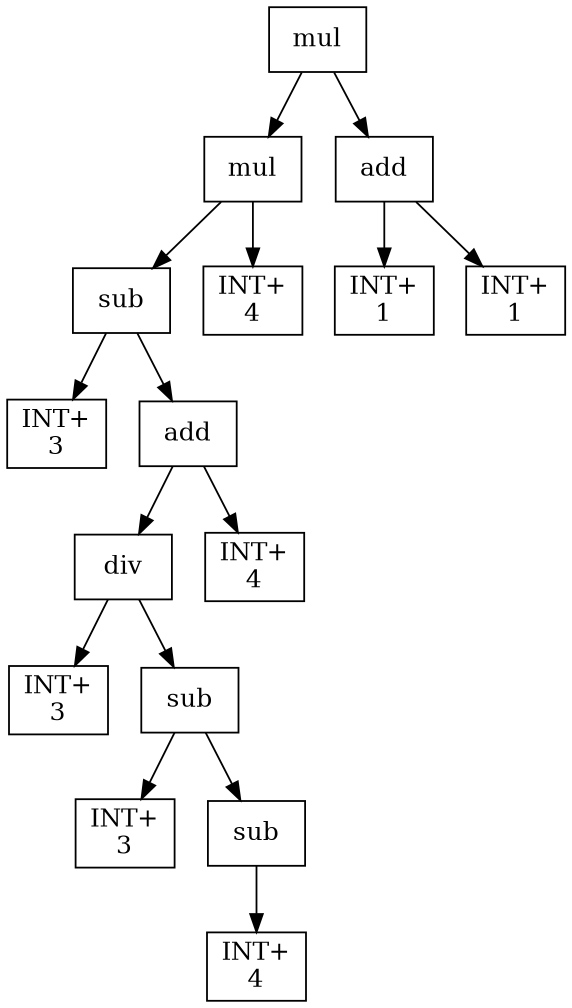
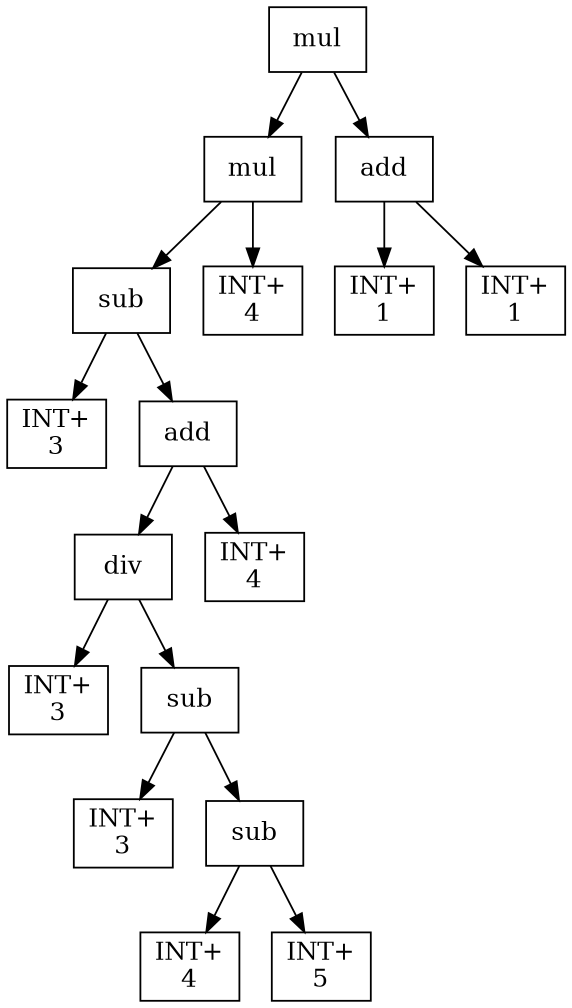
node "INT+ 5": added
